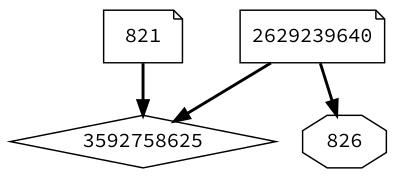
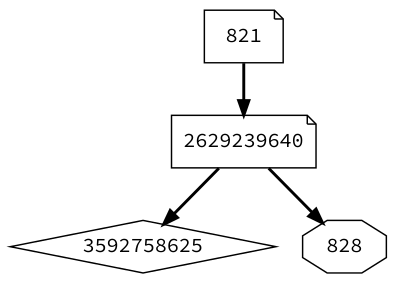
edge "821" -> "3592758625": now "821" -> "2629239640"
node "826": label "826" -> "828"
